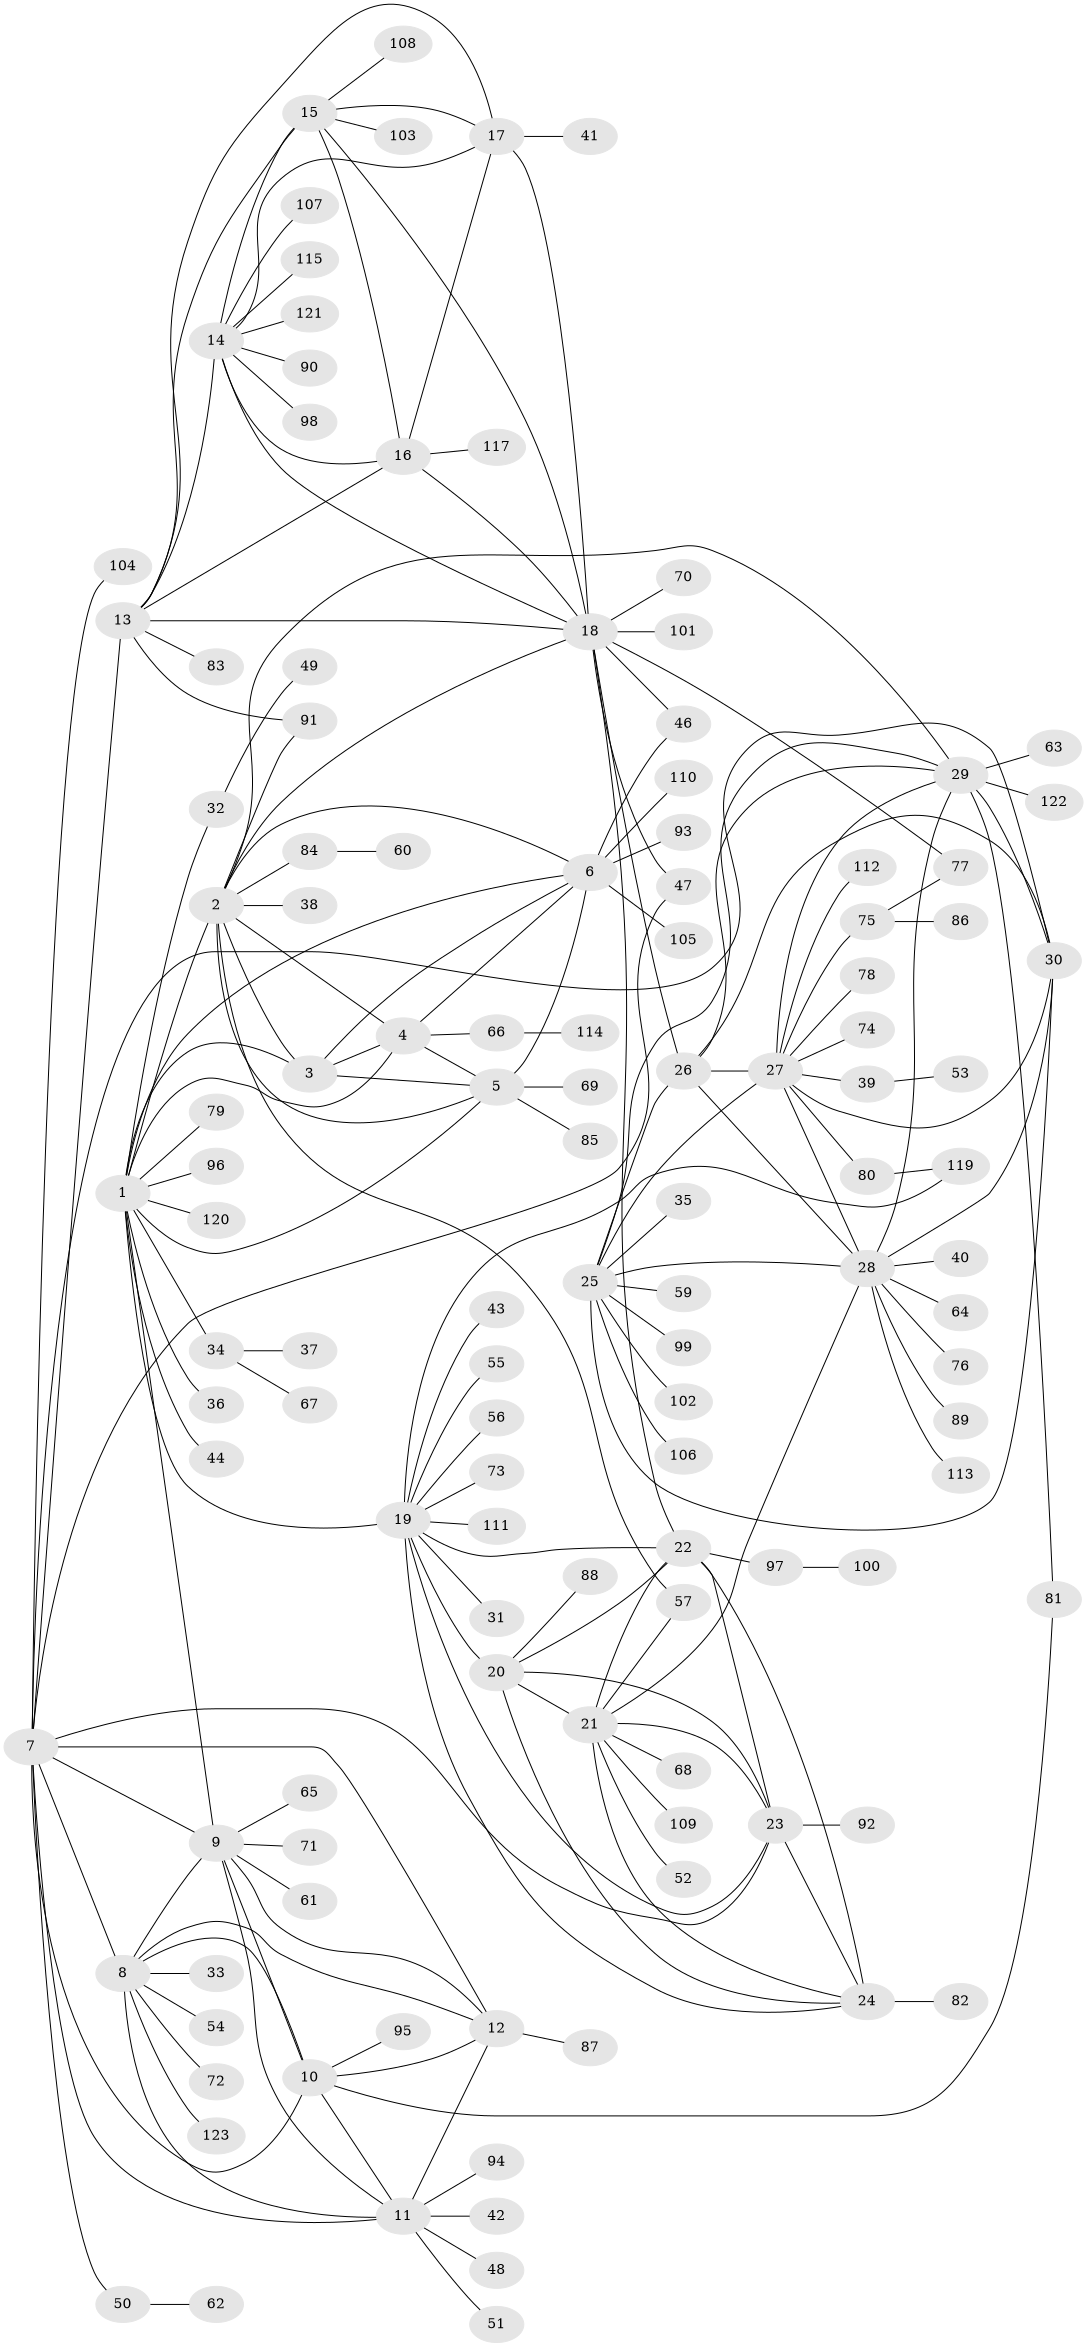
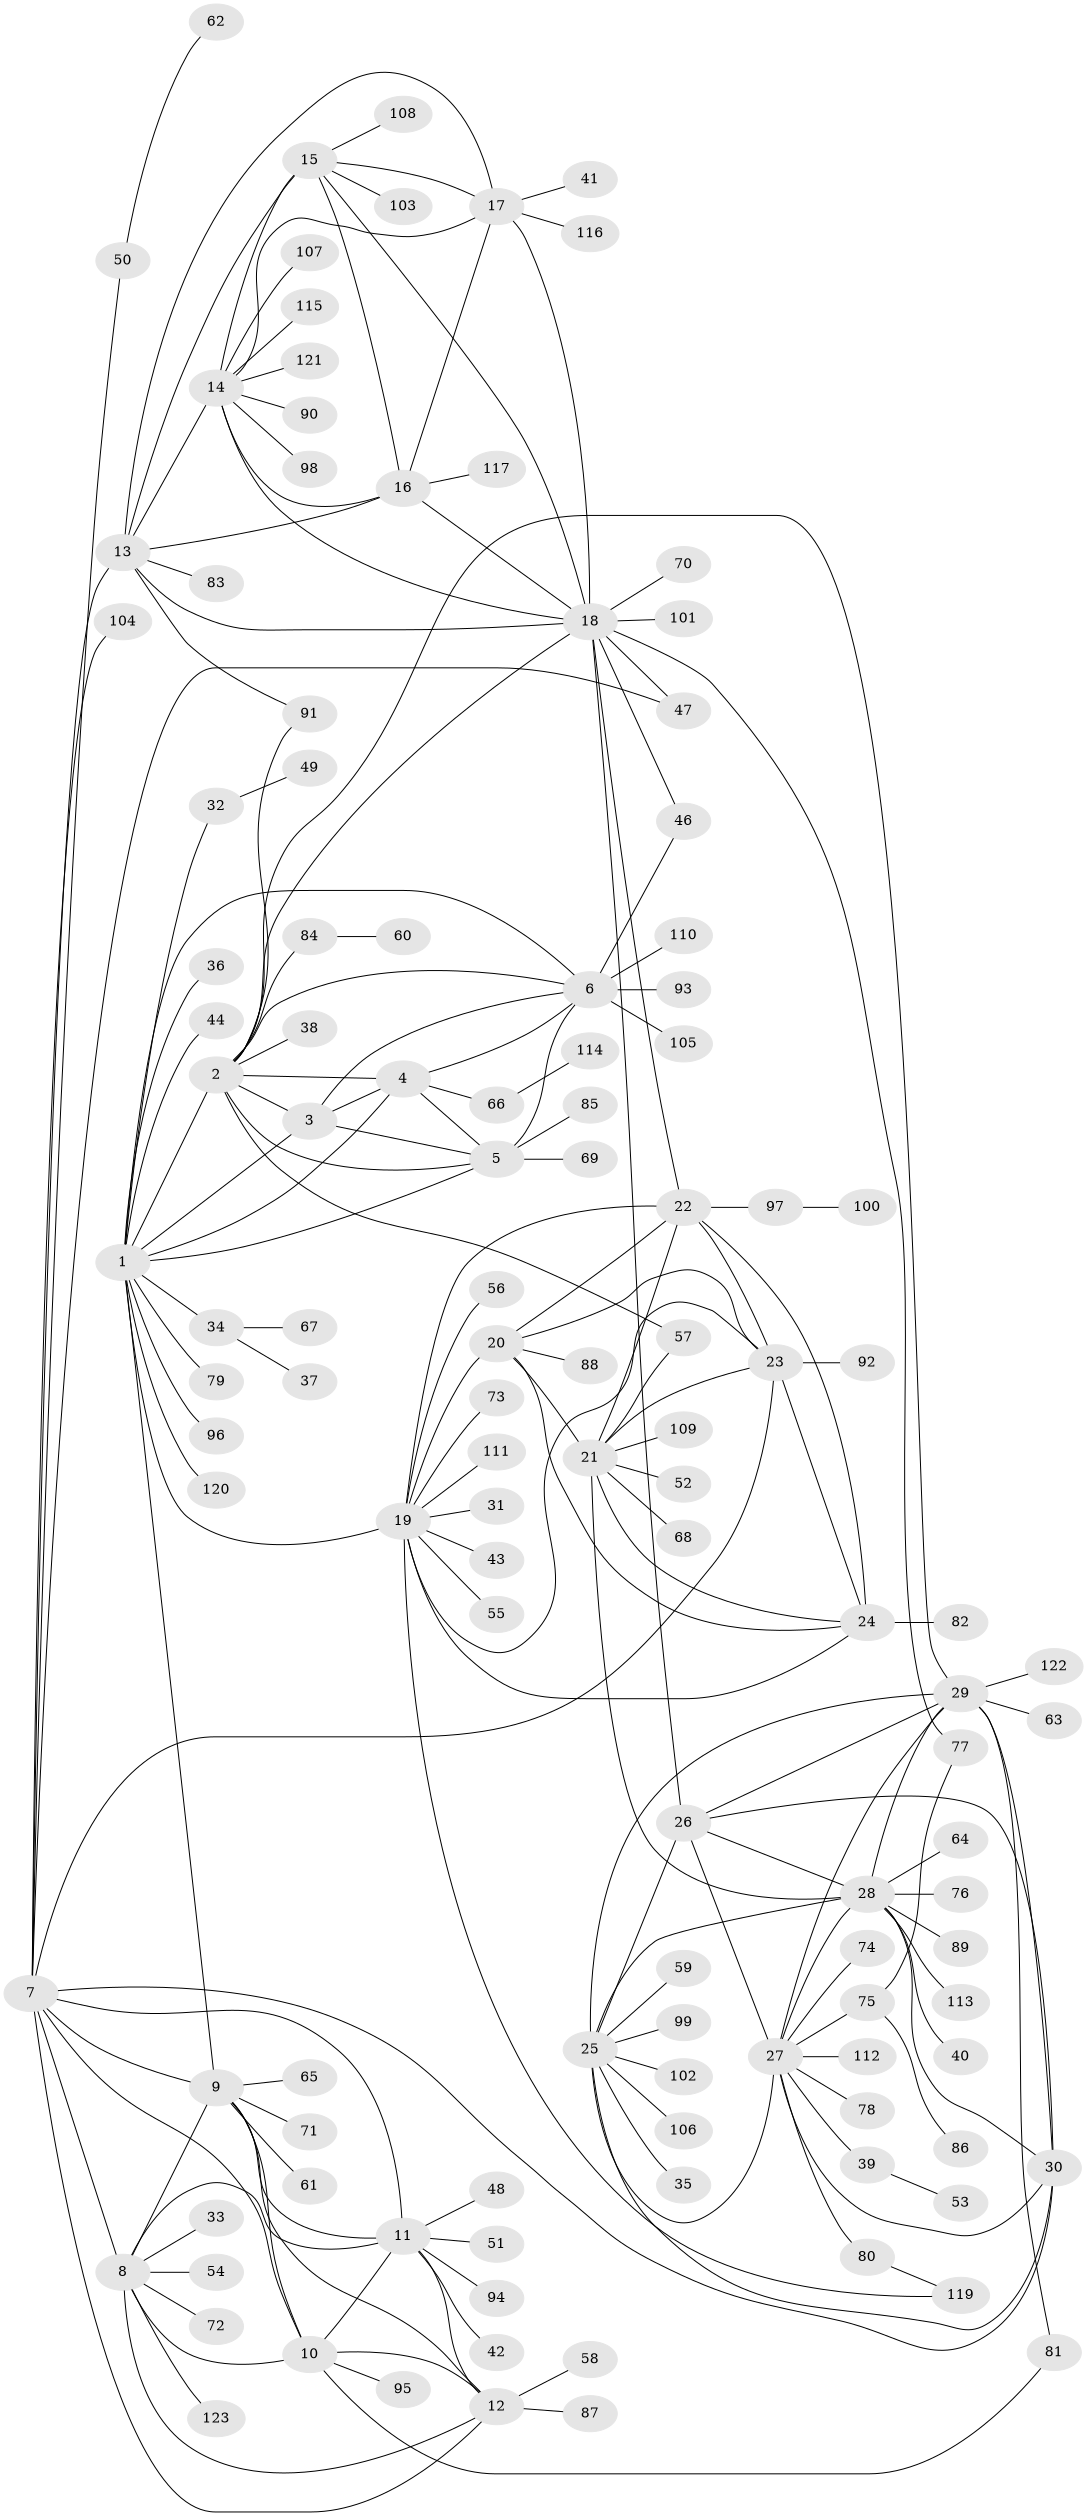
node "116": added
node "58": added
